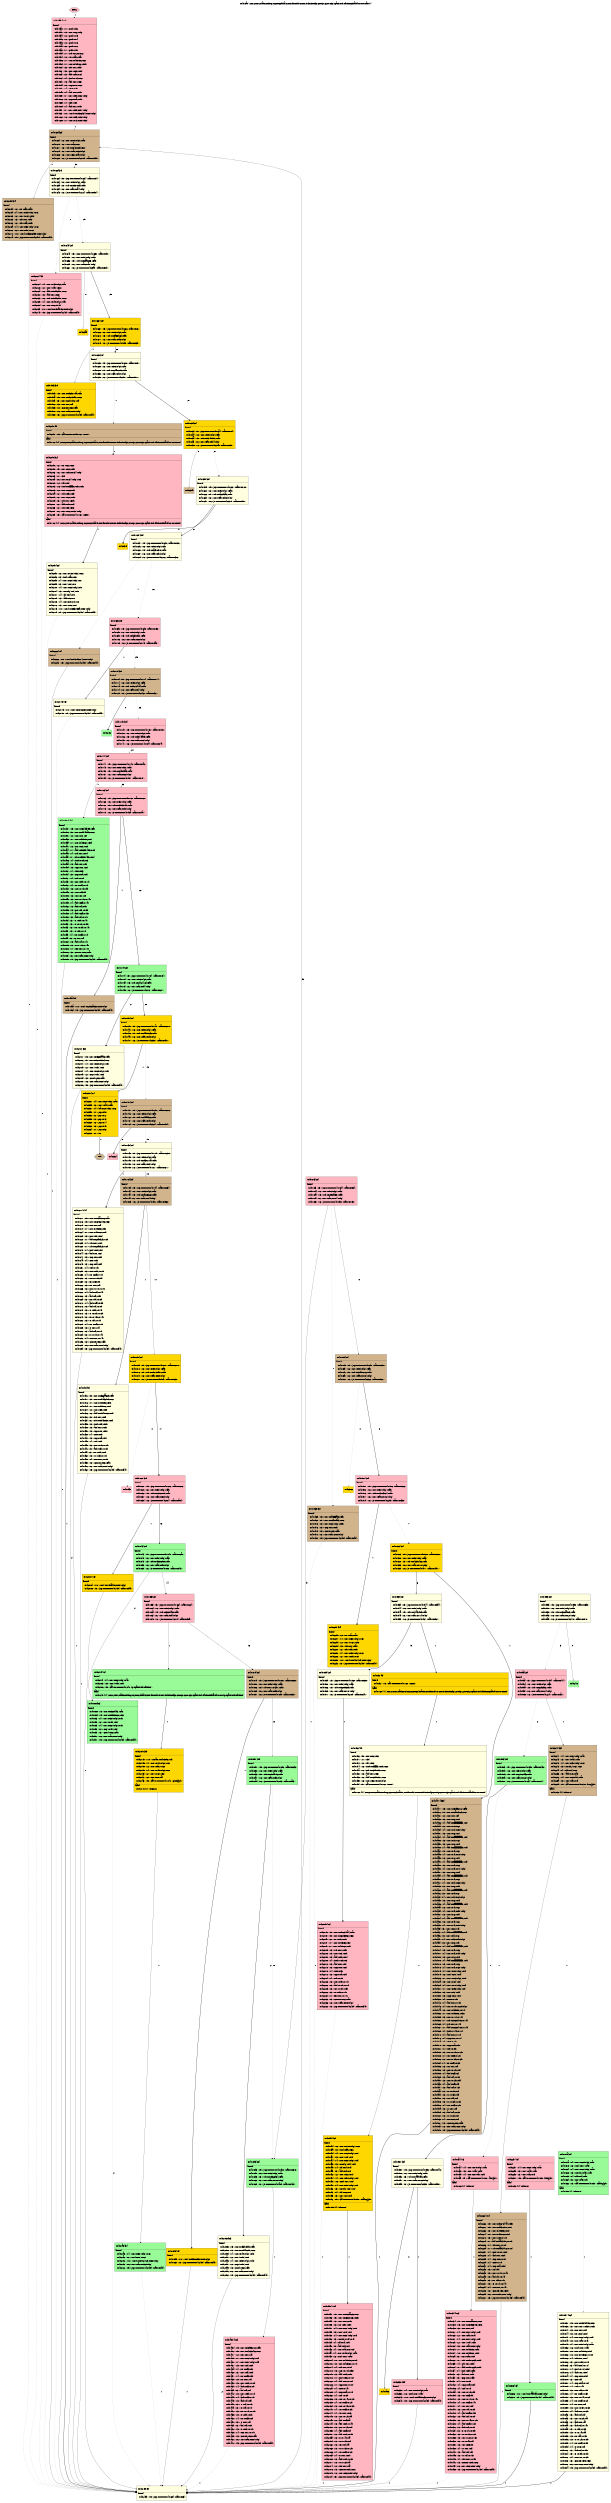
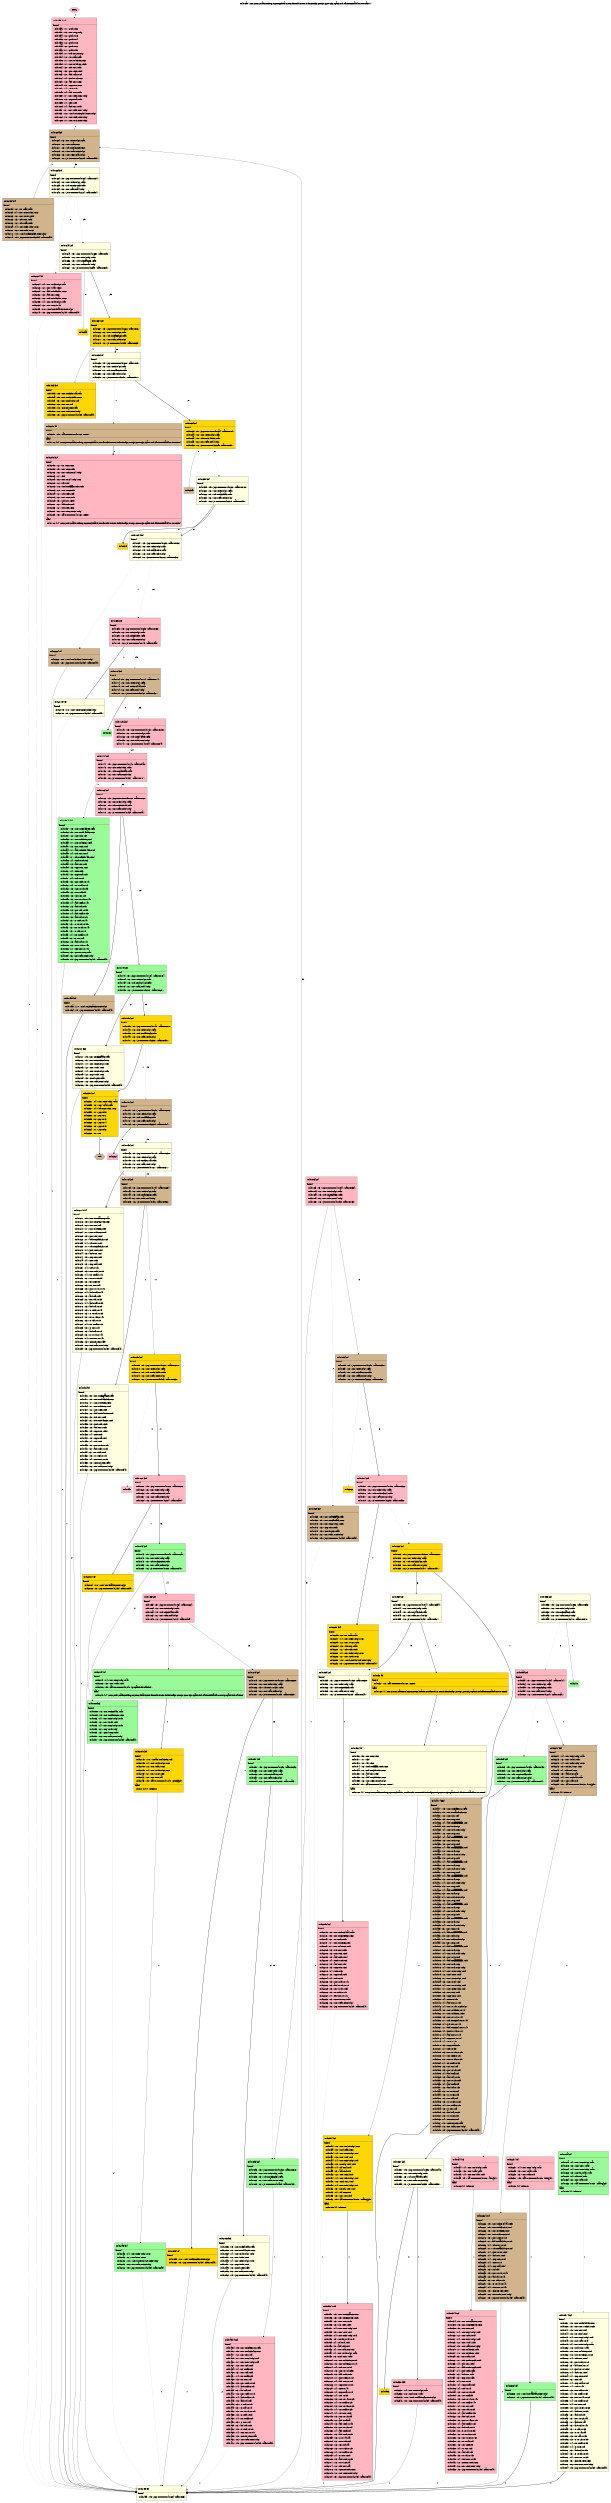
node "0x4020f0 [52]": removed
